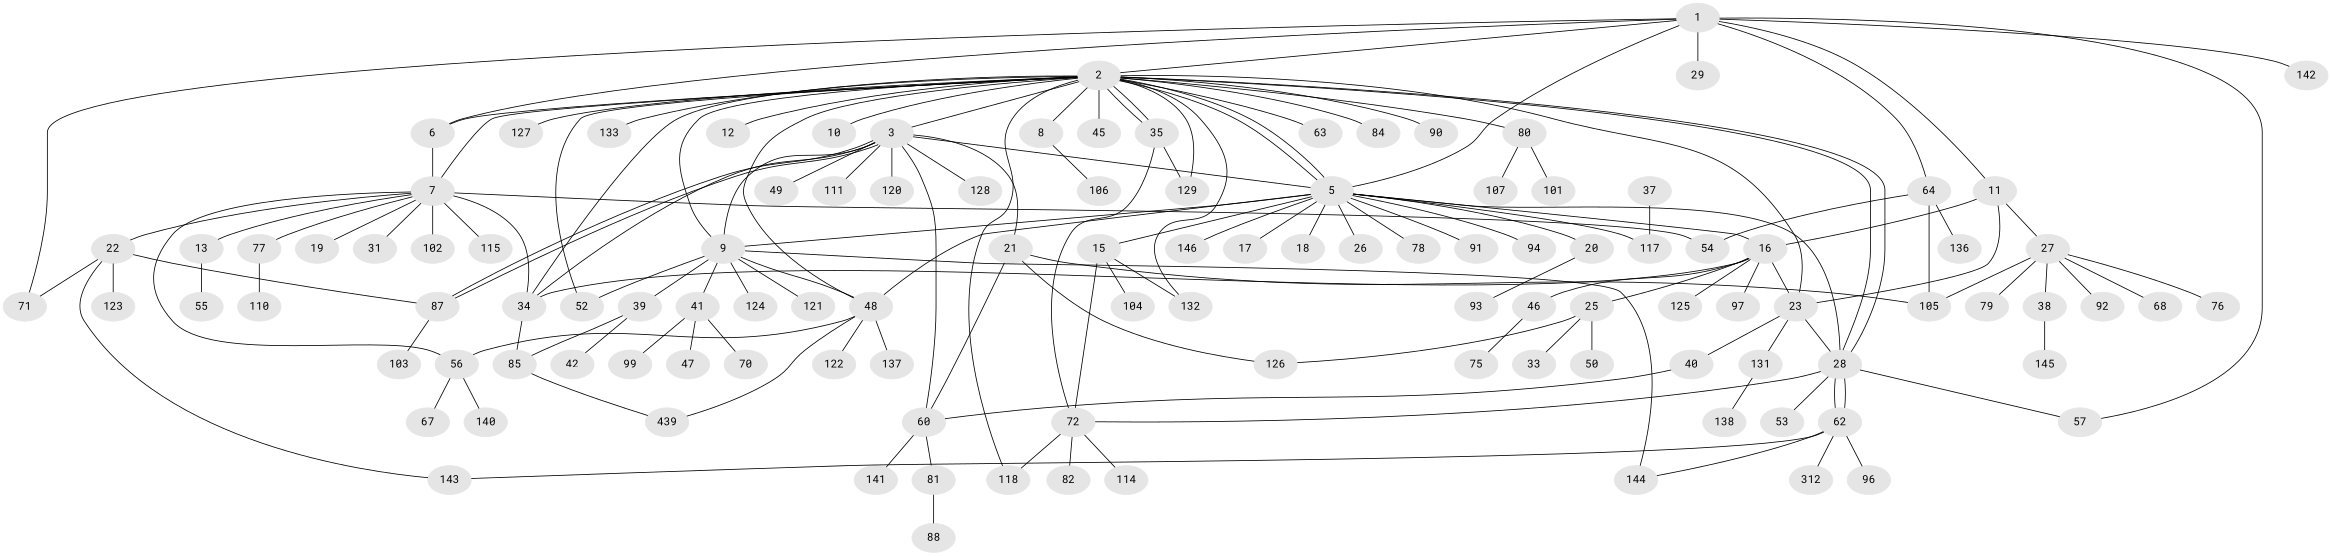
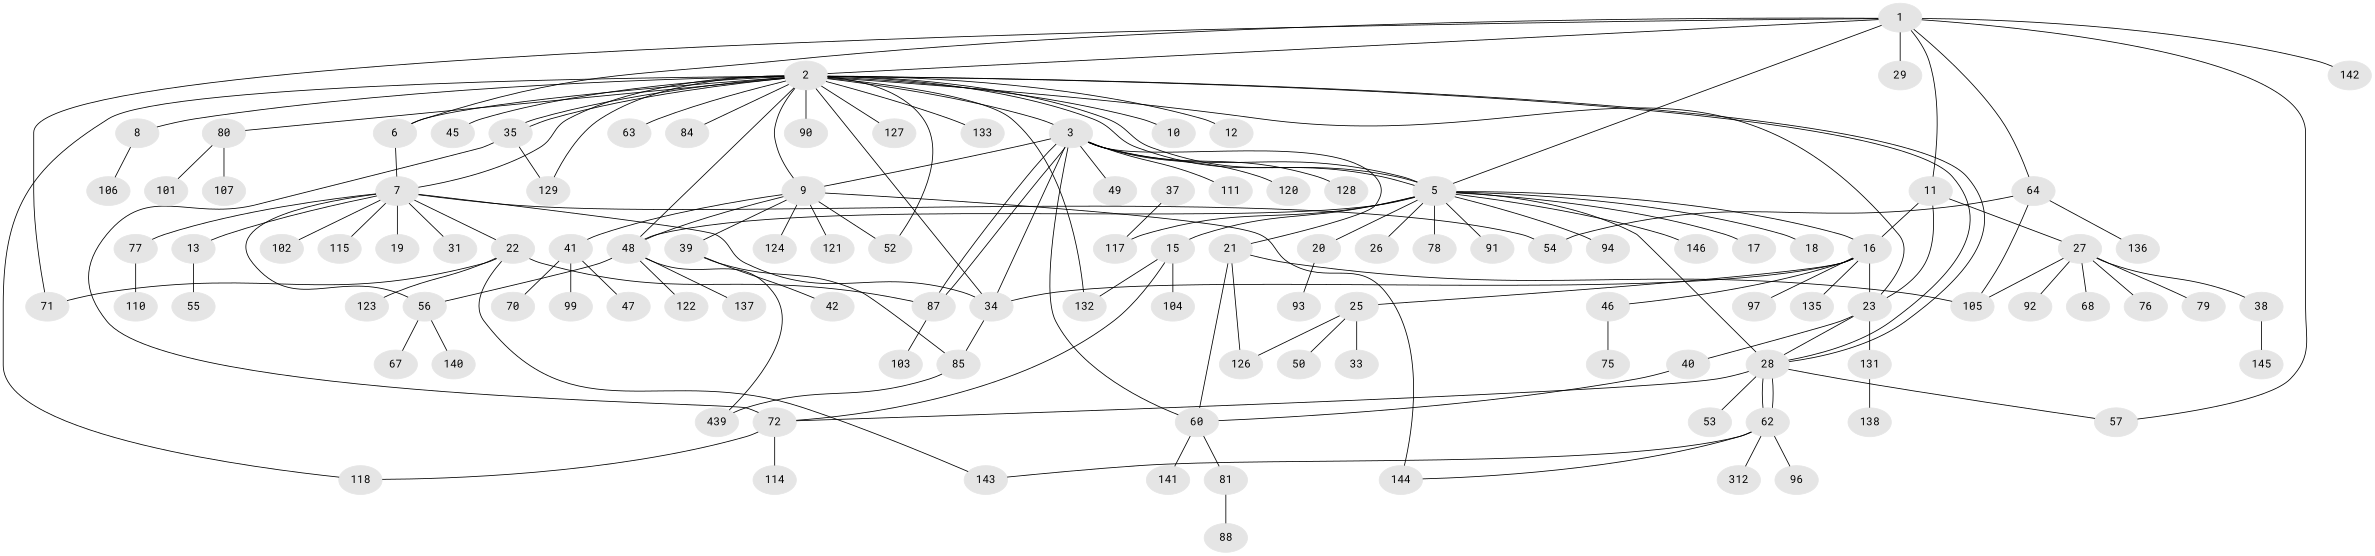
edge "5" -- "9": removed
node "125": label "125" -> "135"
node "82": removed
